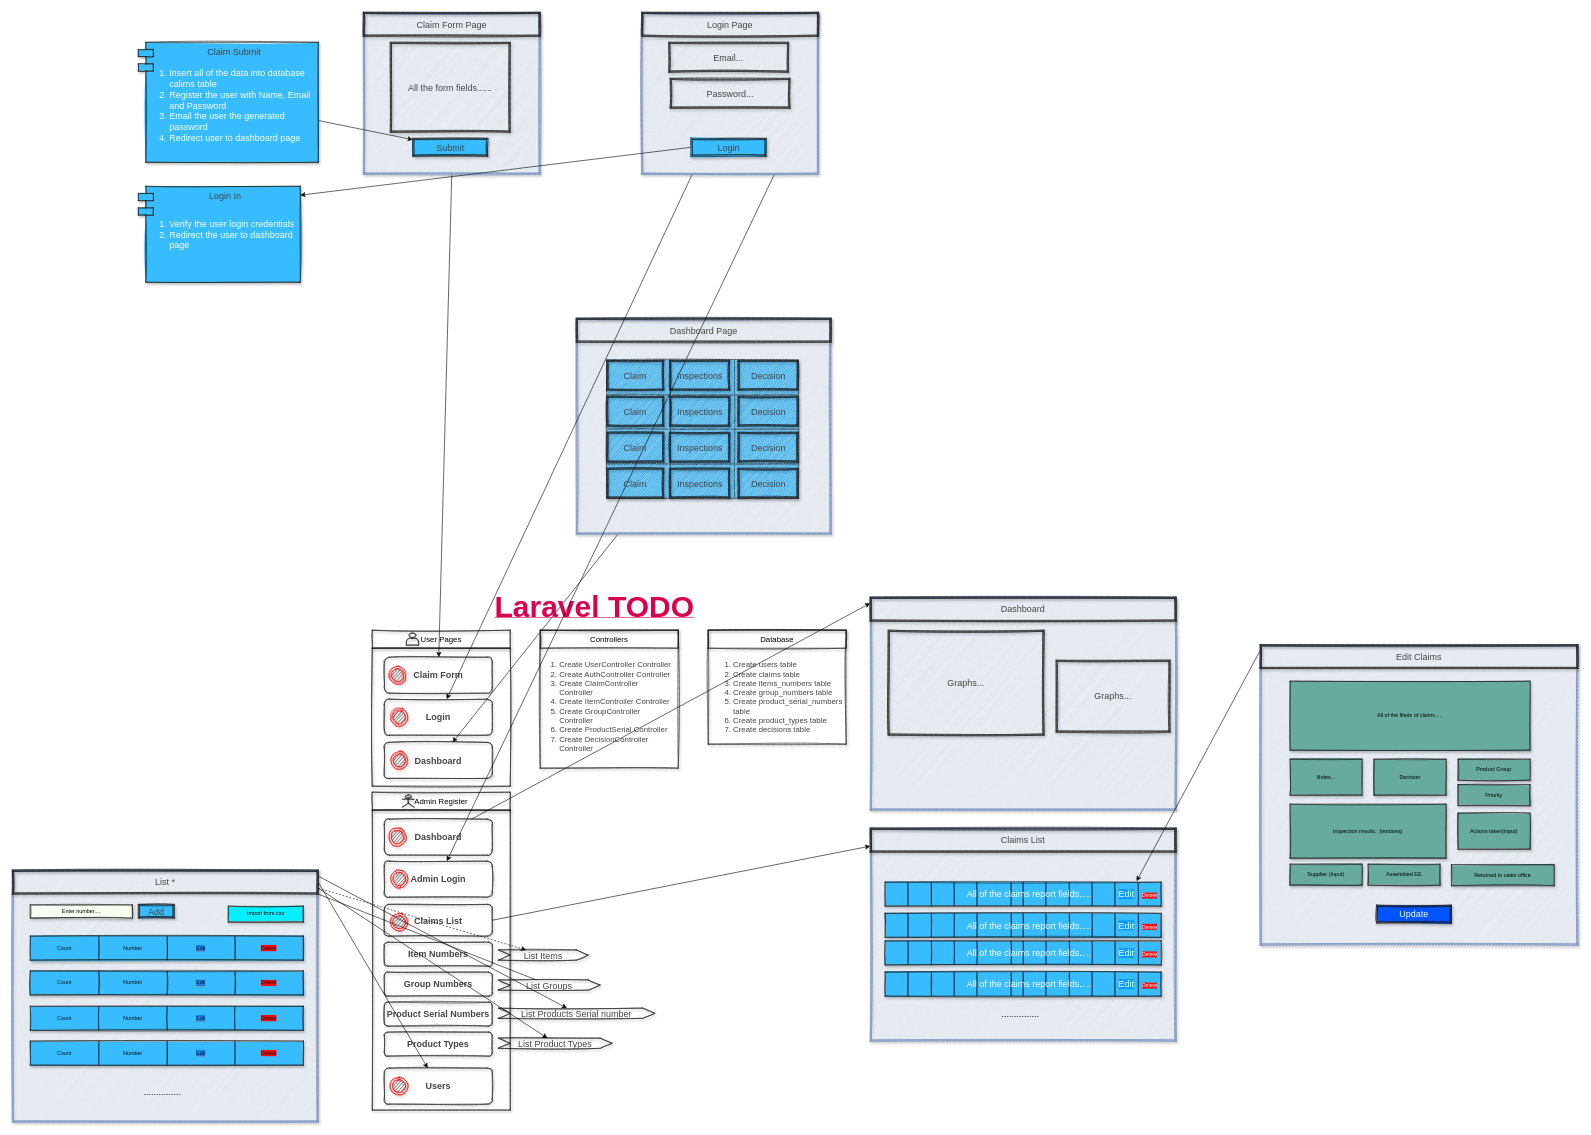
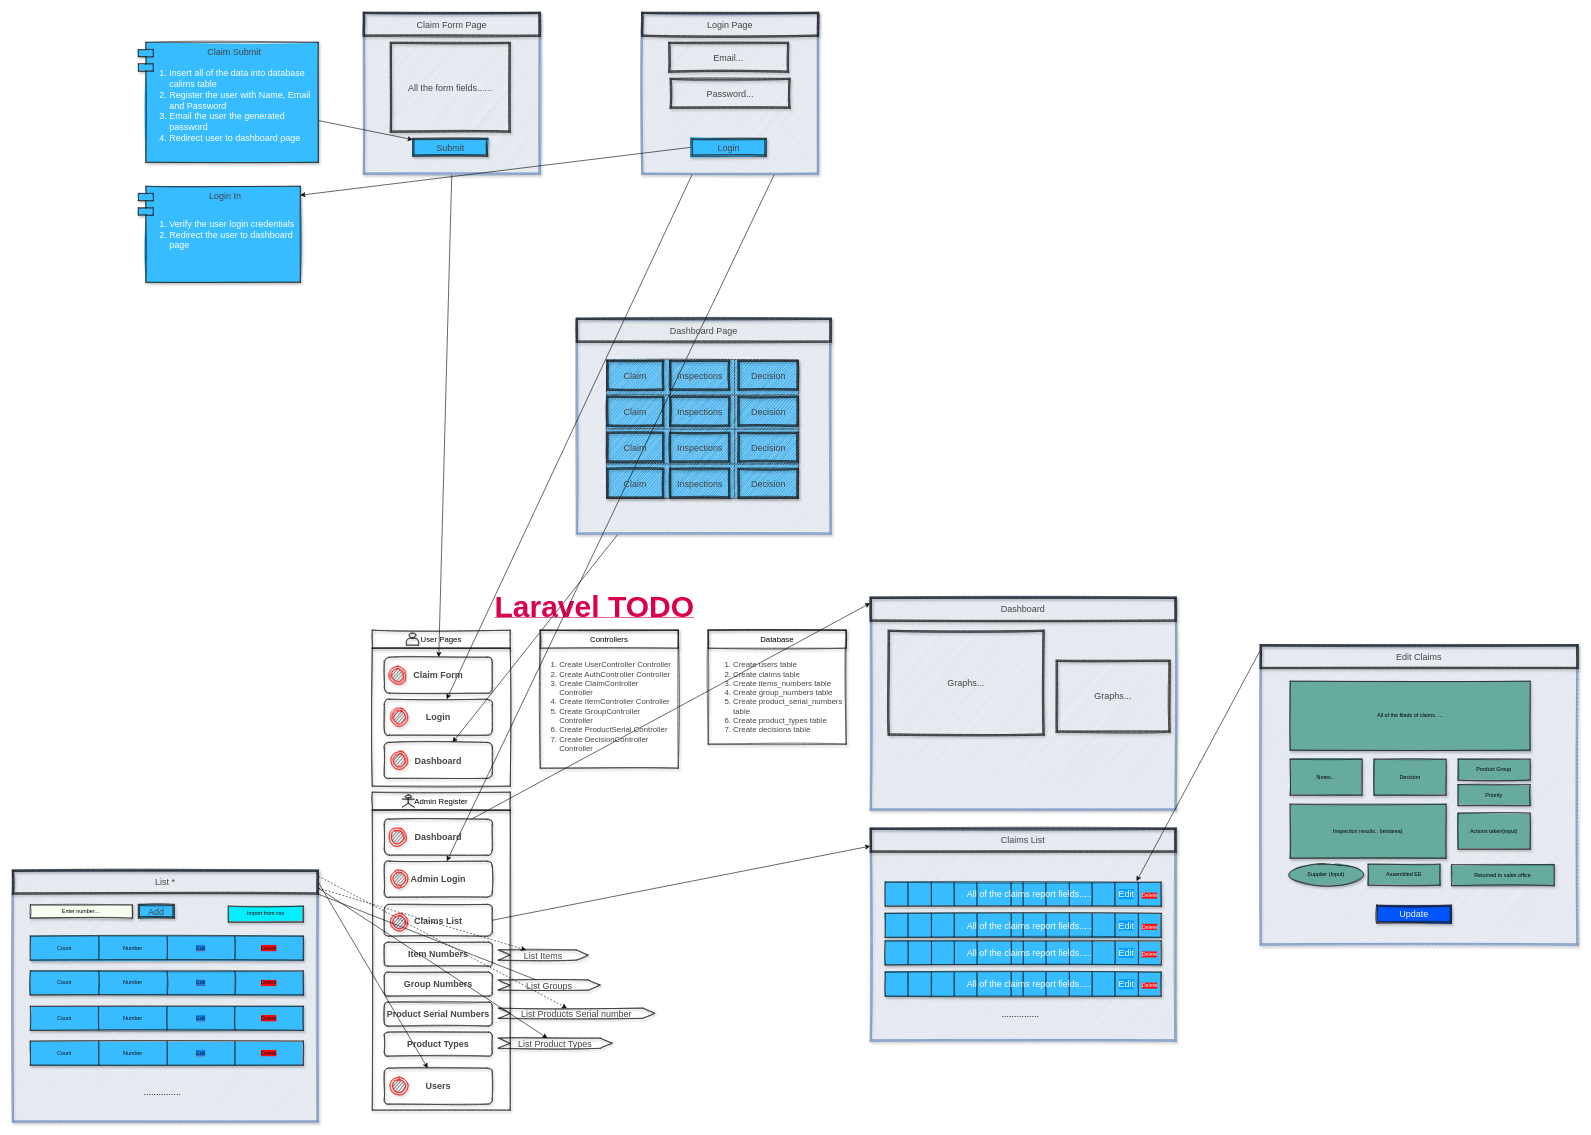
node "Supplier (Input)": shape rectangle -> ellipse
edge "List *" -> "List Products Serial number": style solid -> dashed
